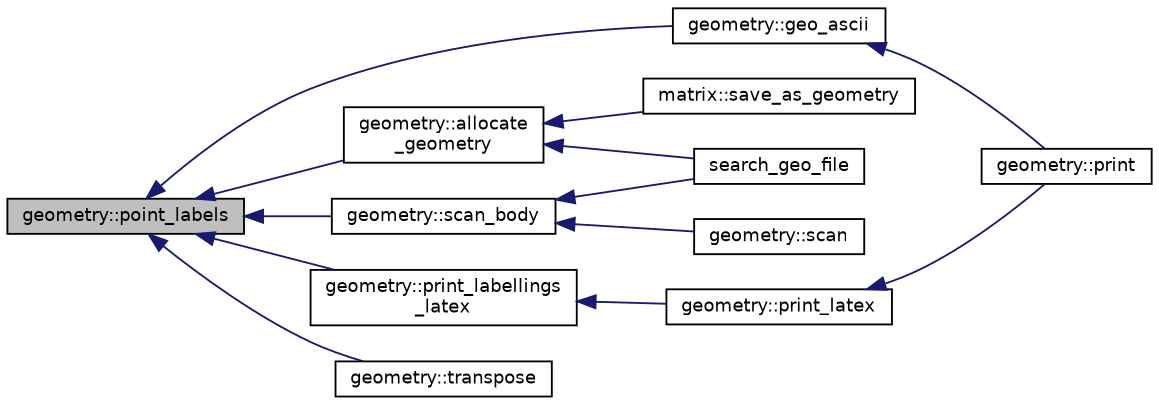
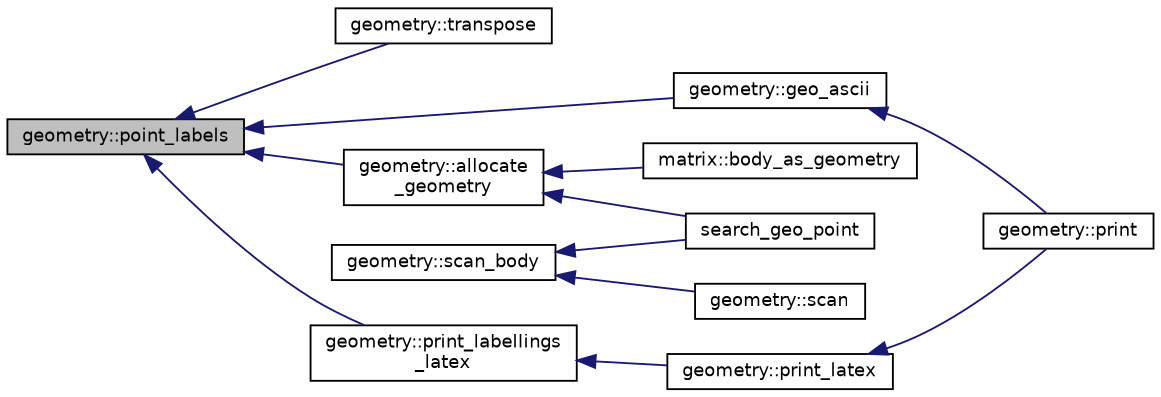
node "matrix::save_as_geometry": label "matrix::save_as_geometry" -> "matrix::body_as_geometry"
node "search_geo_file": label "search_geo_file" -> "search_geo_point"
edge "geometry::scan_body" -> "geometry::point_labels": removed
